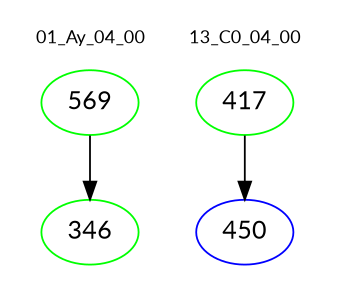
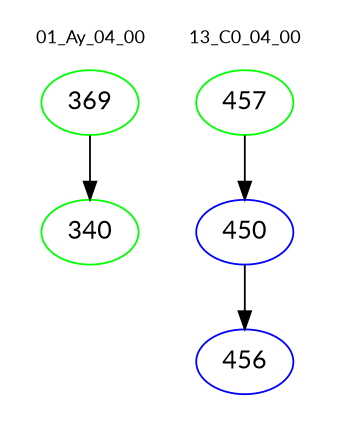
node "569": label "569" -> "369"
node "417": label "417" -> "457"
node "346": label "346" -> "340"
node "456": added
